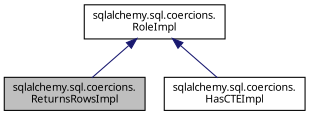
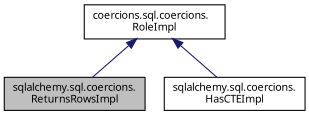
node "sqlalchemy.sql.coercions. RoleImpl": label "sqlalchemy.sql.coercions. RoleImpl" -> "coercions.sql.coercions. RoleImpl"
